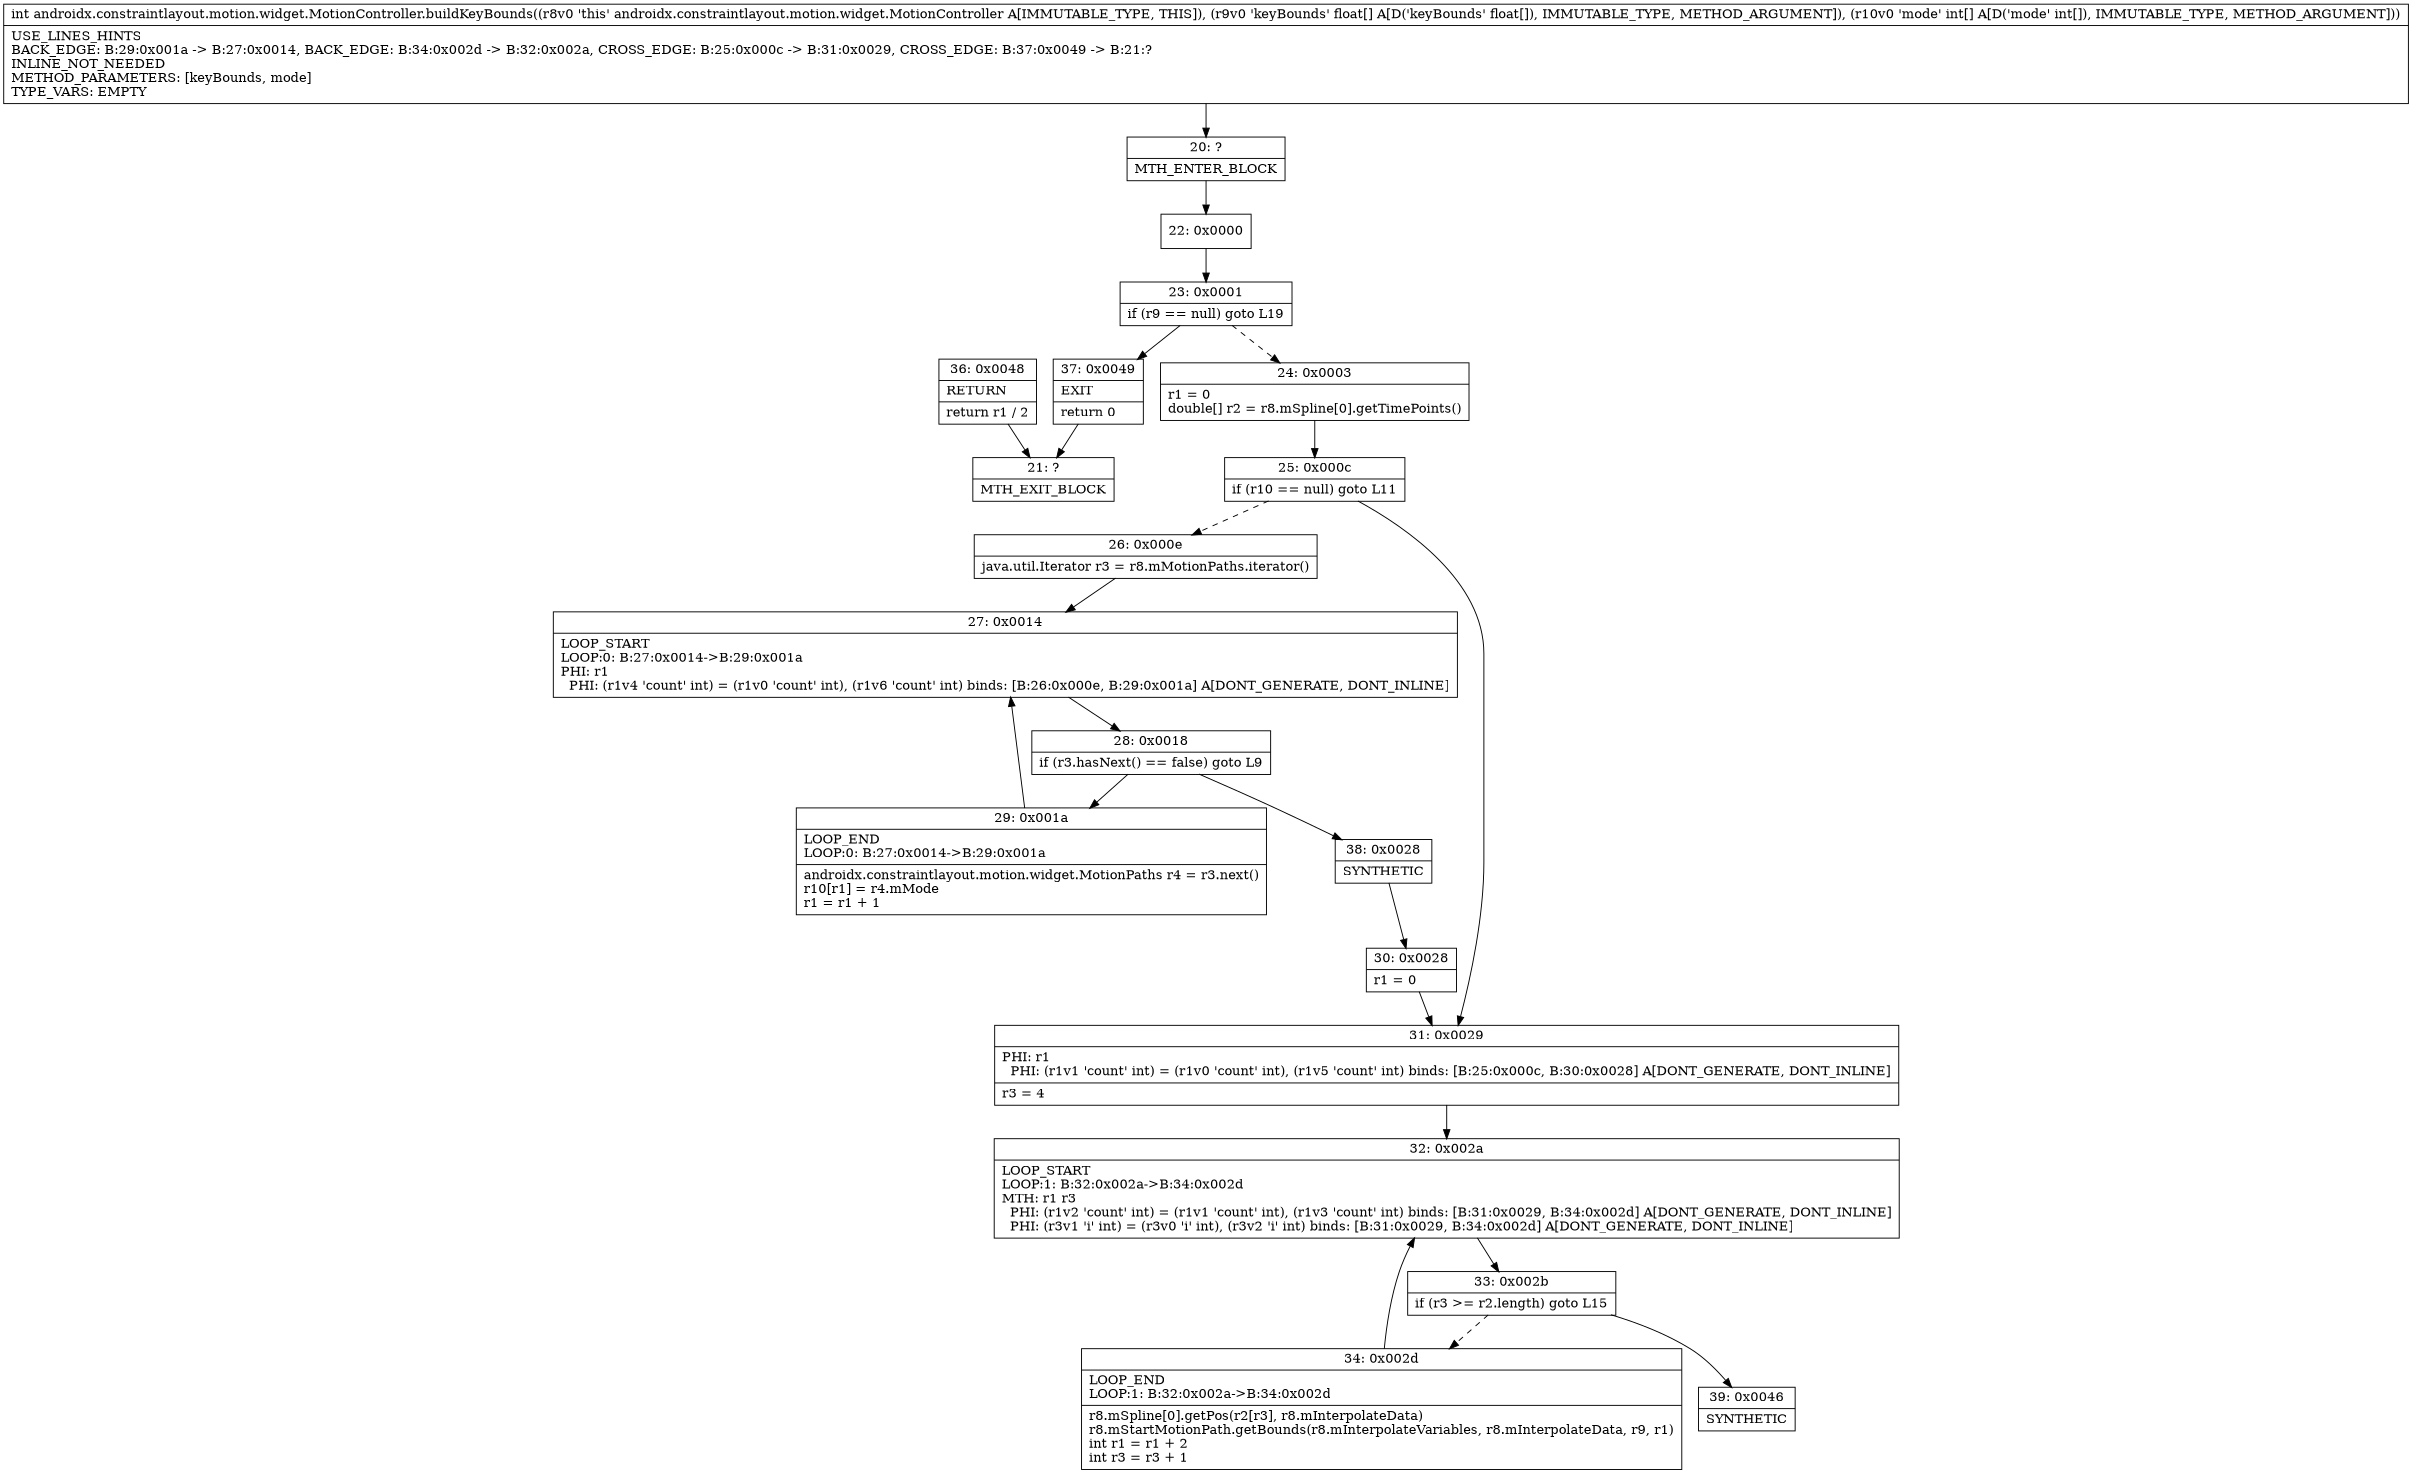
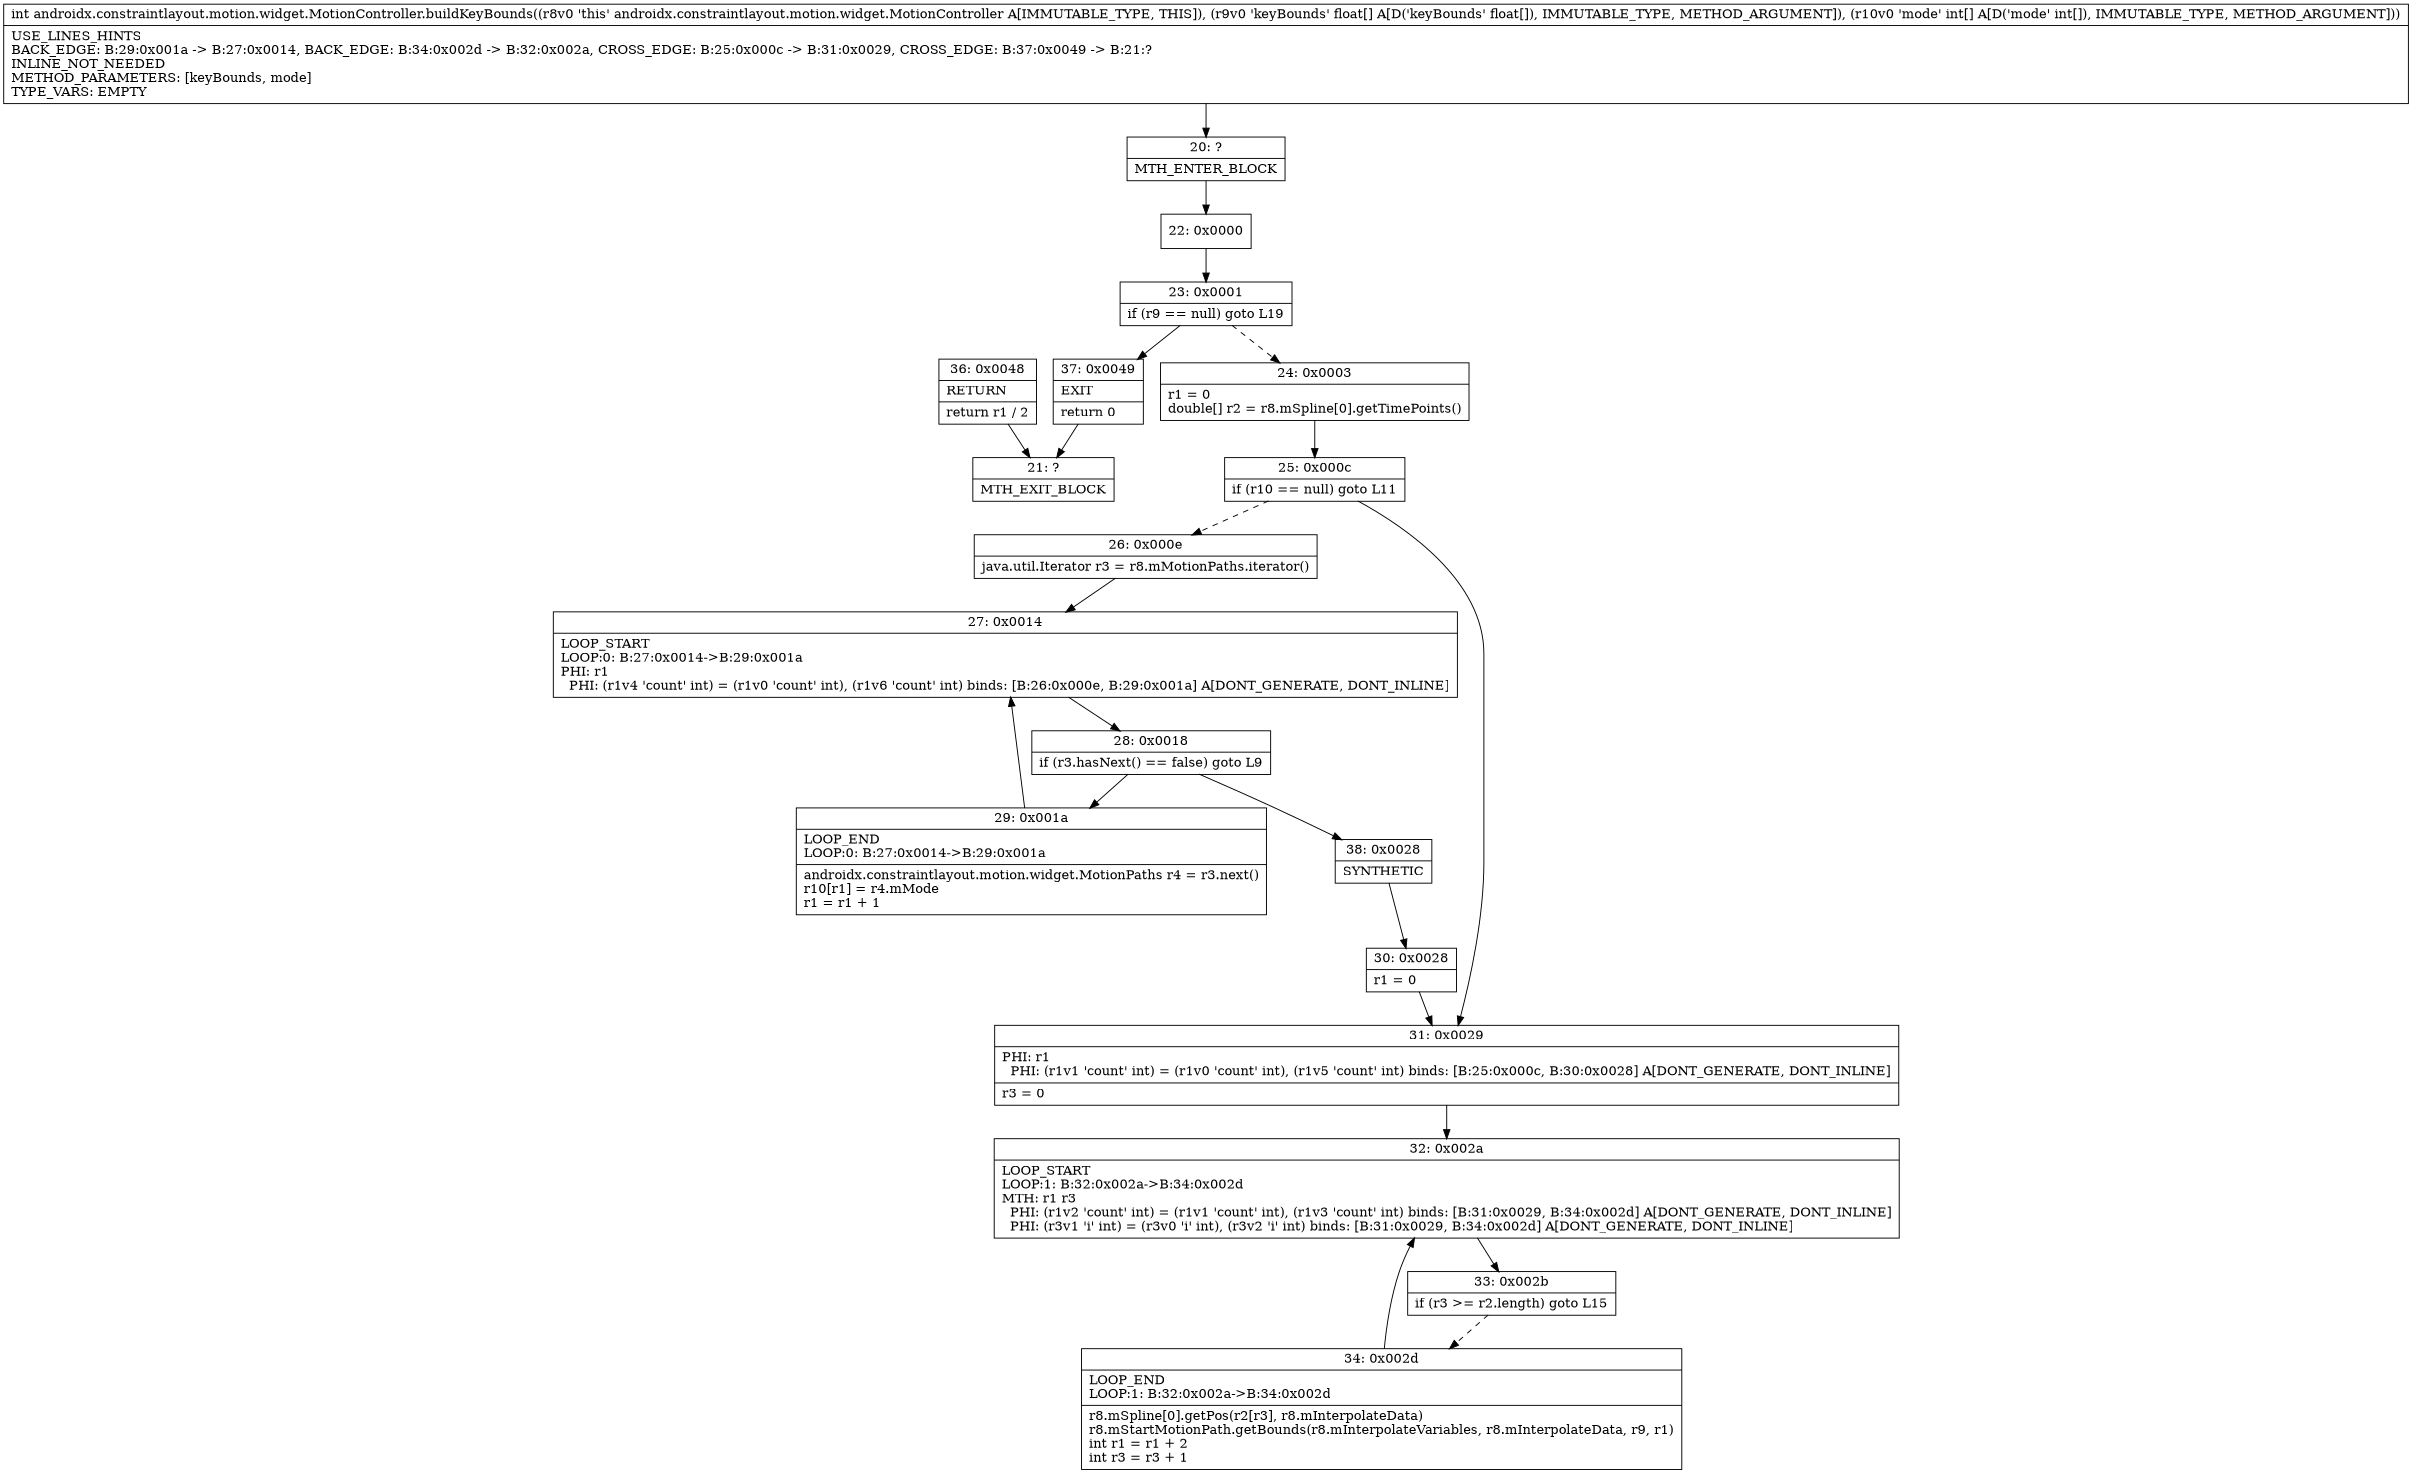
node "31: 0x0029": text "r3 = 4" -> "r3 = 0"
node "39: 0x0046": removed
